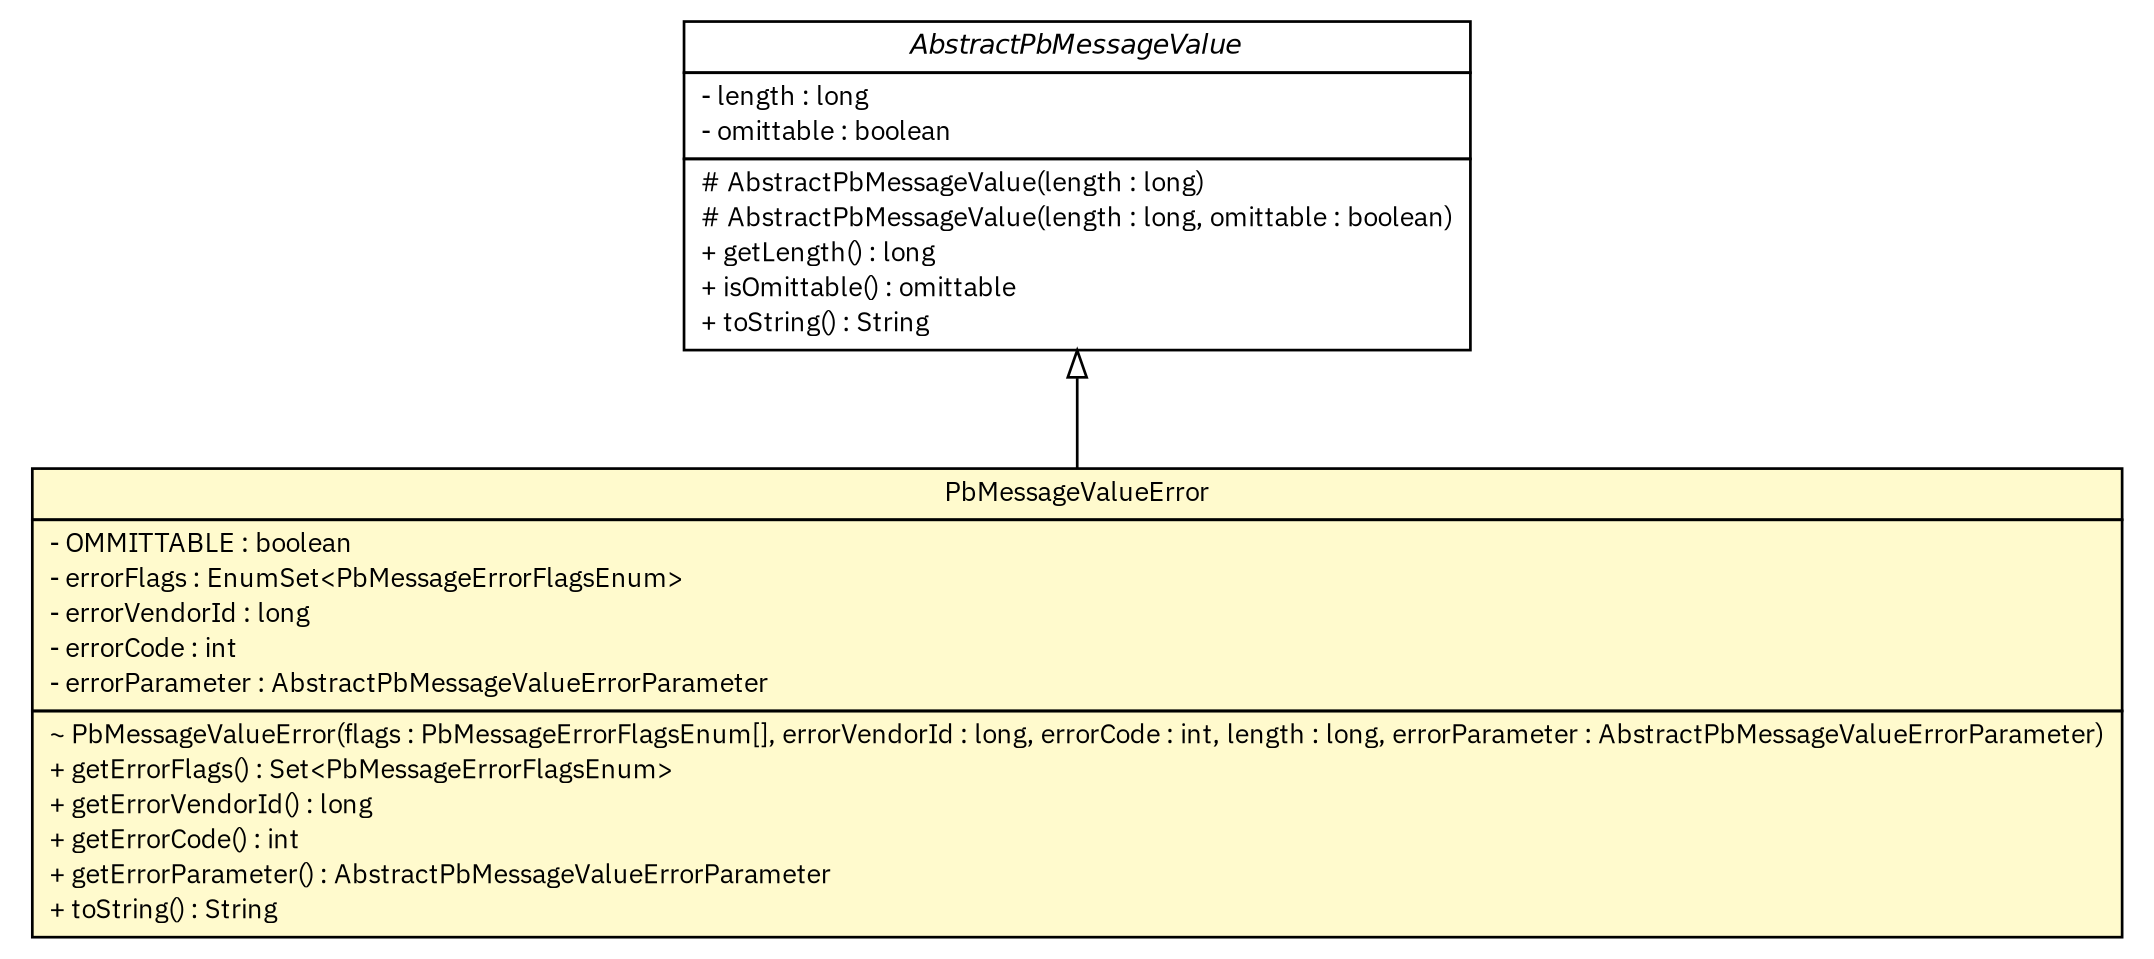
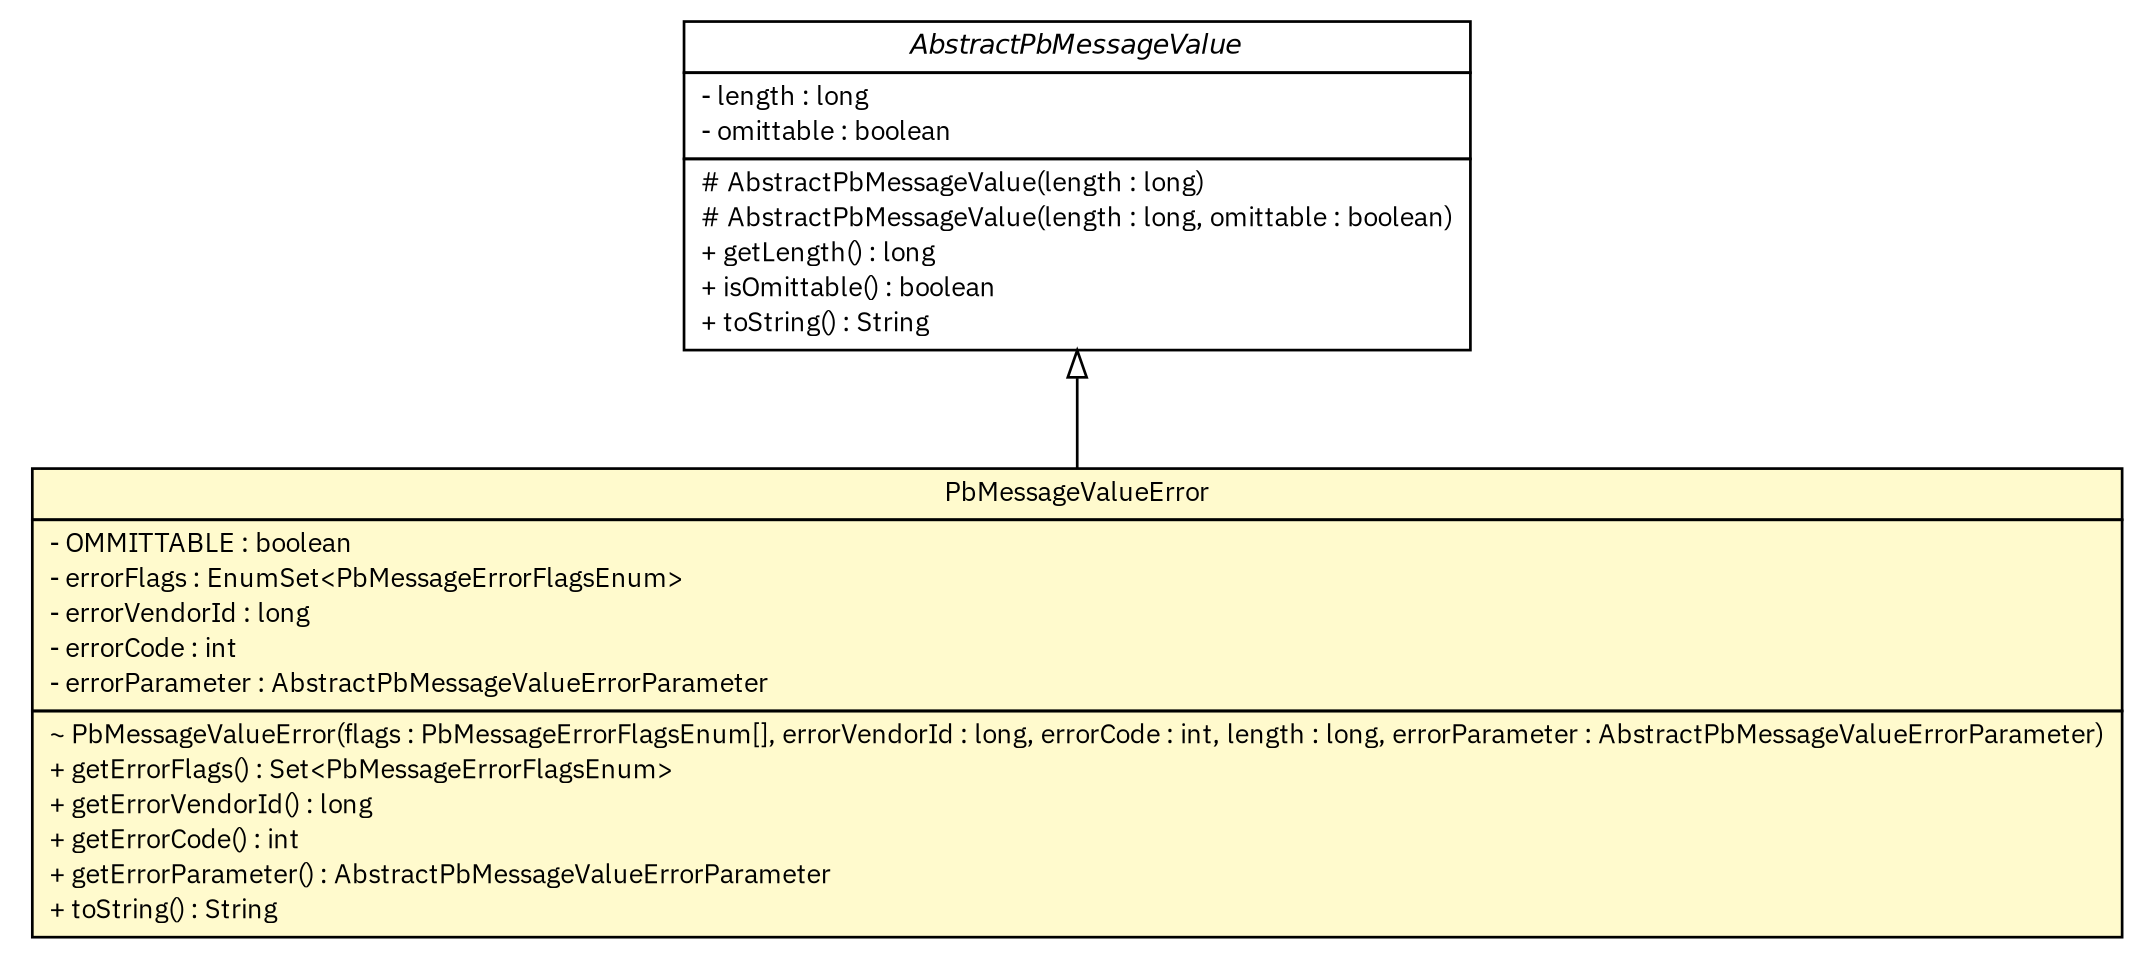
node "AbstractPbMessageValue": text "+ isOmittable() : omittable" -> "+ isOmittable() : boolean"
